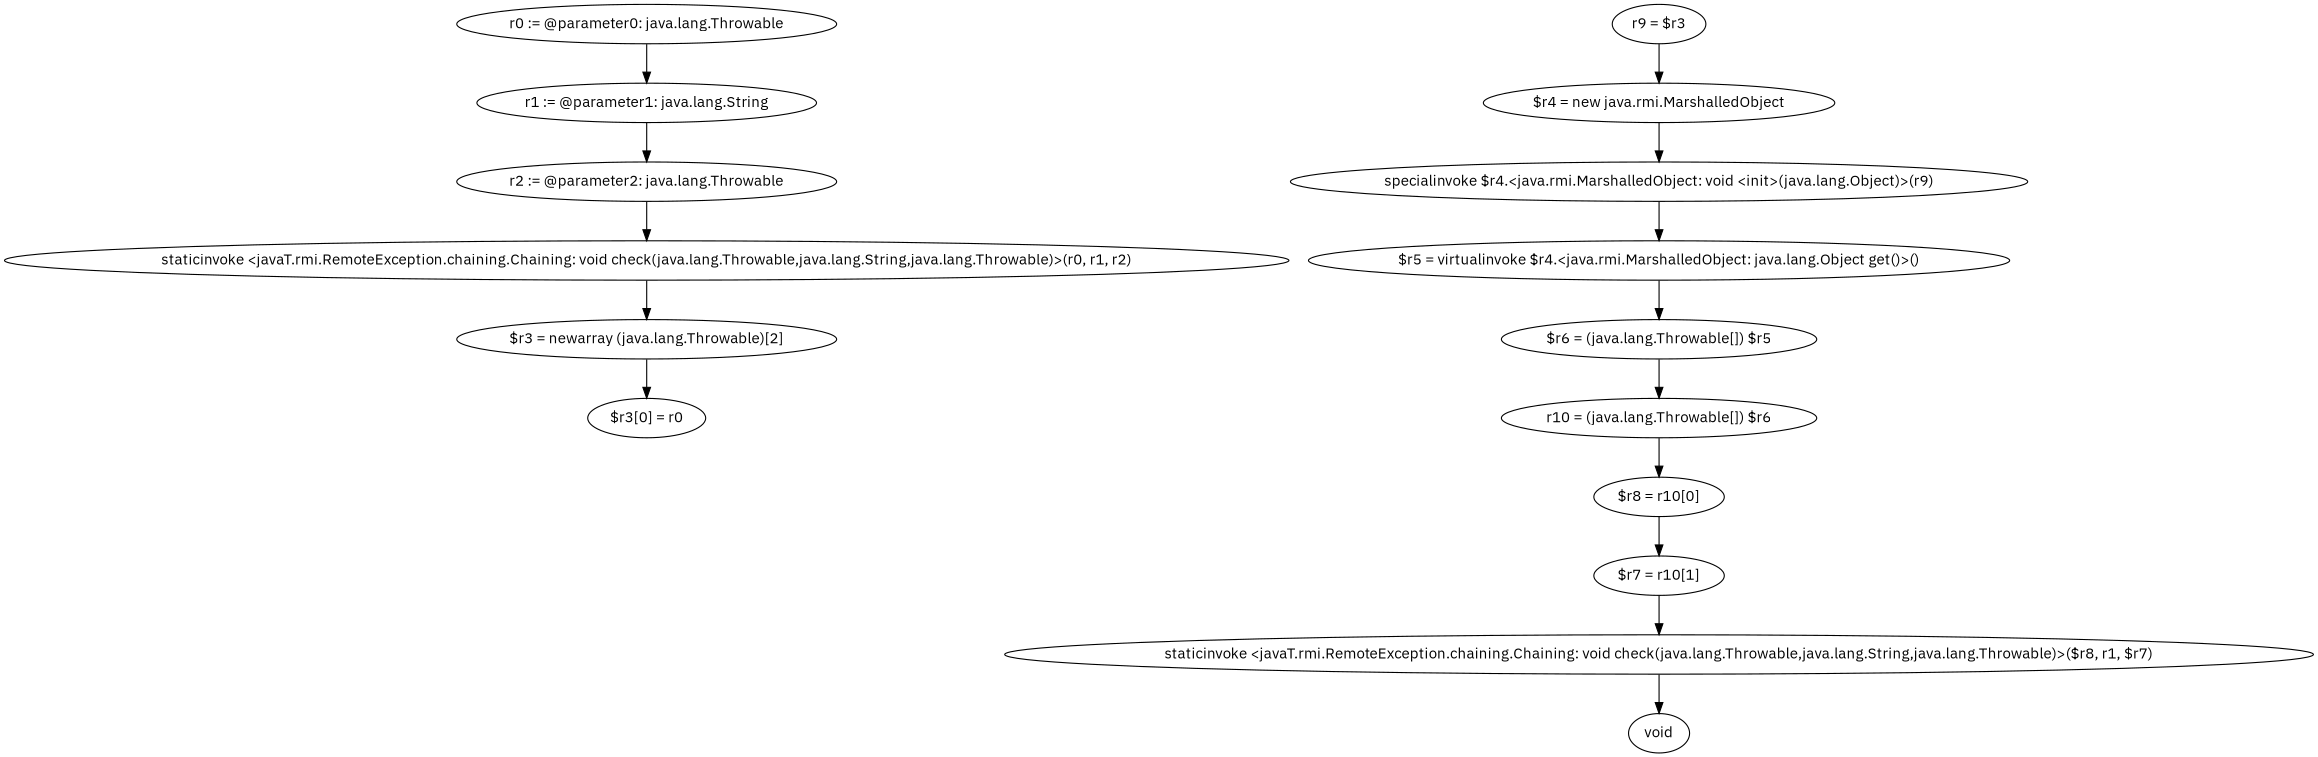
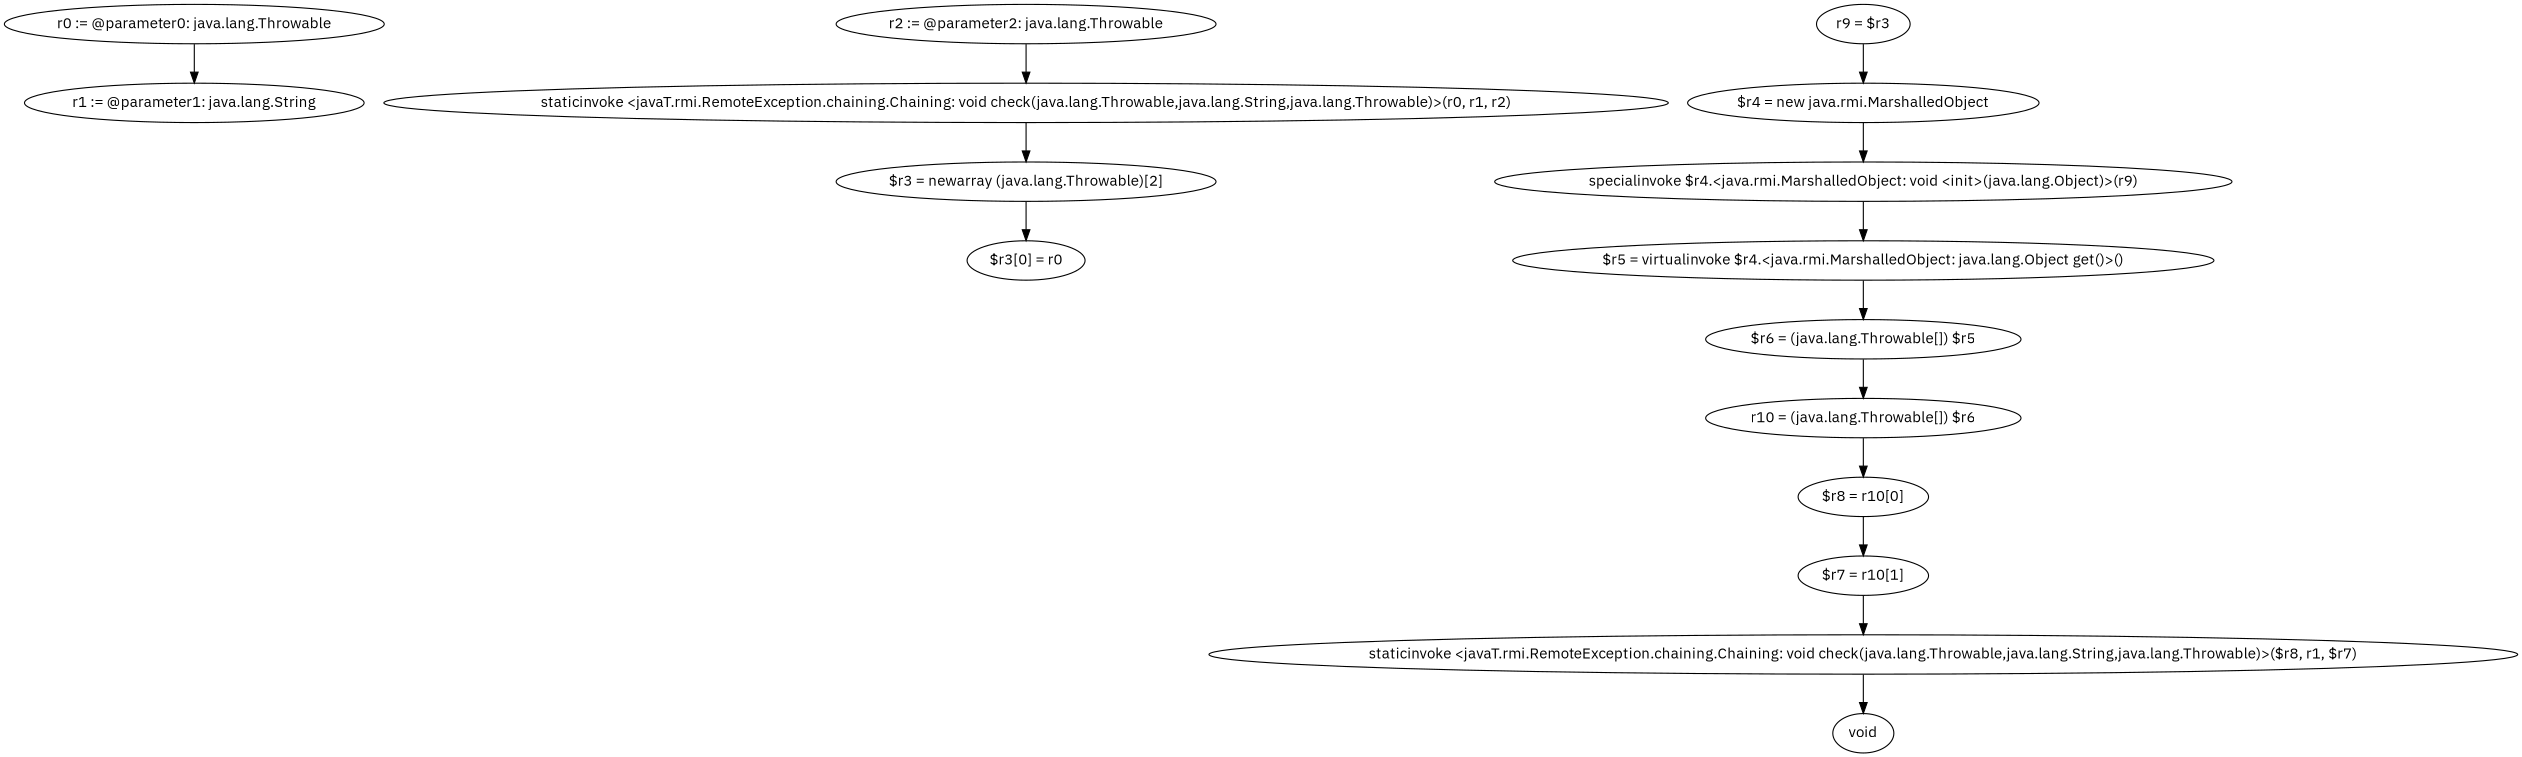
edge "r1 := @parameter1: java.lang.String" -> "r2 := @parameter2: java.lang.Throwable": removed
